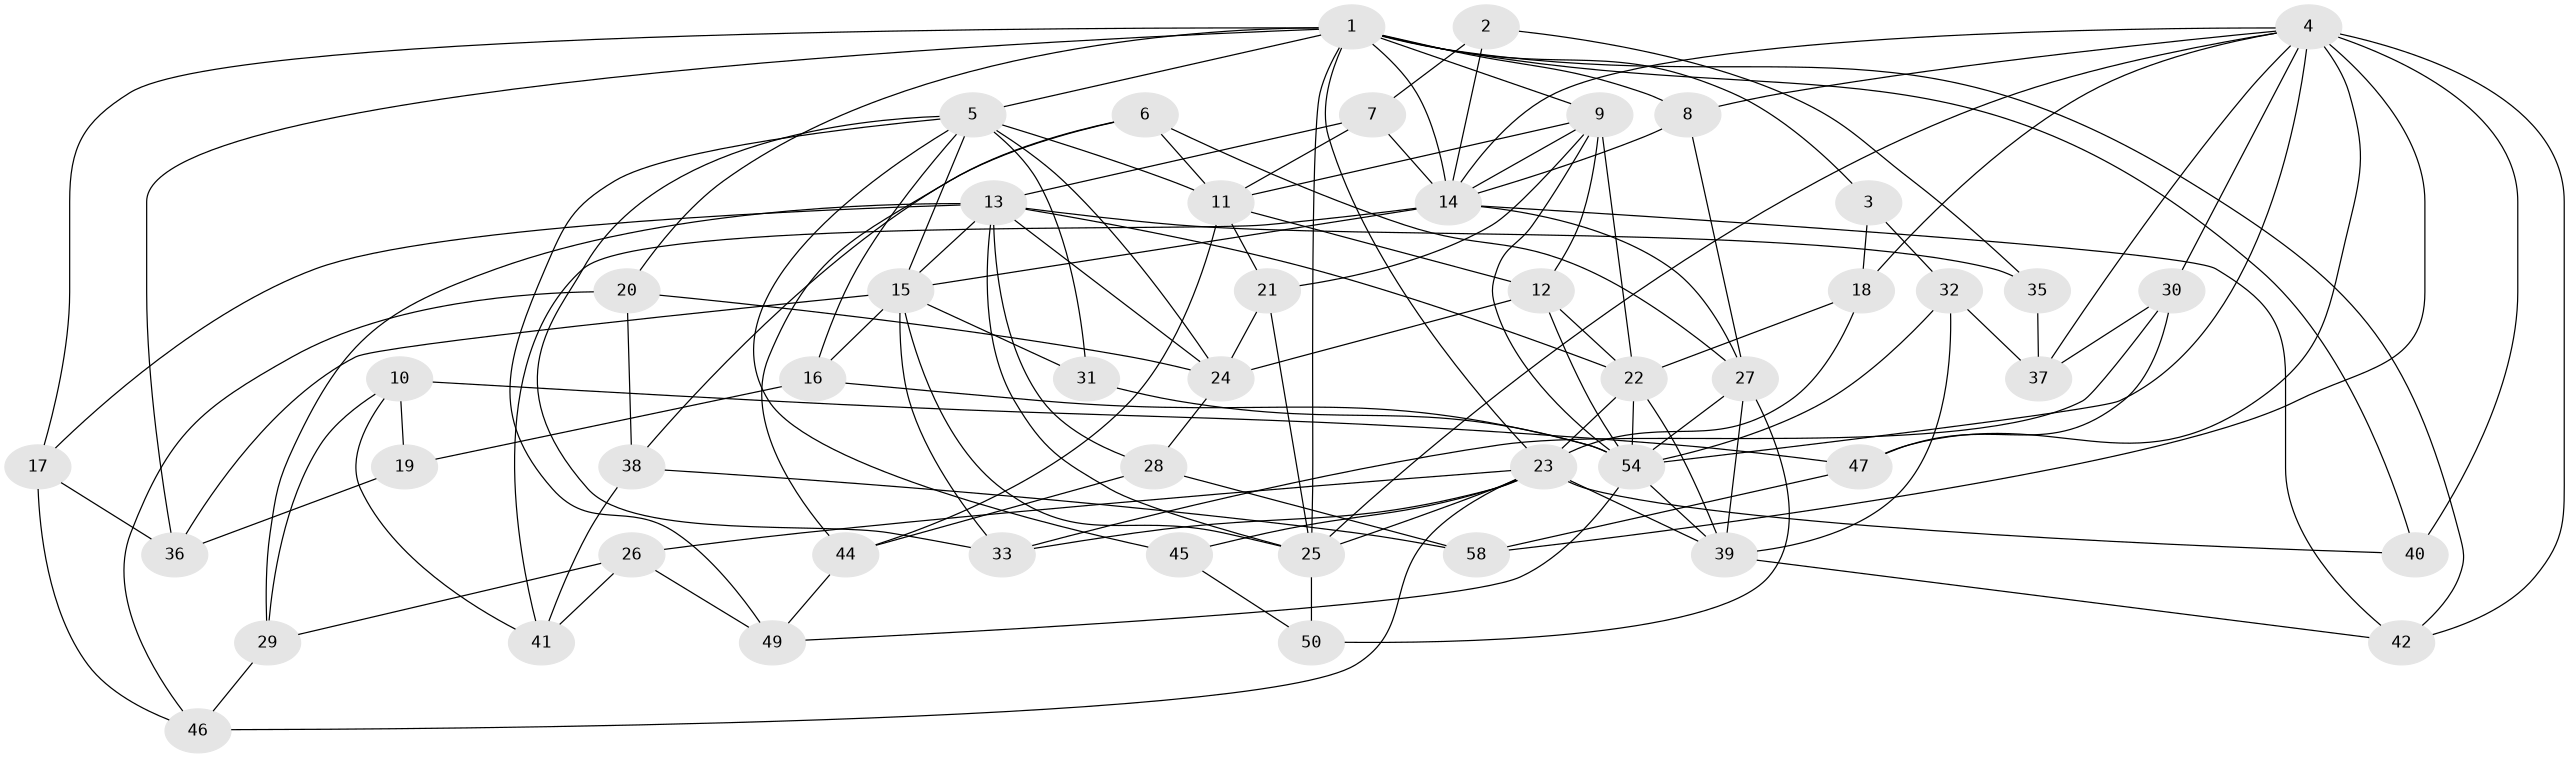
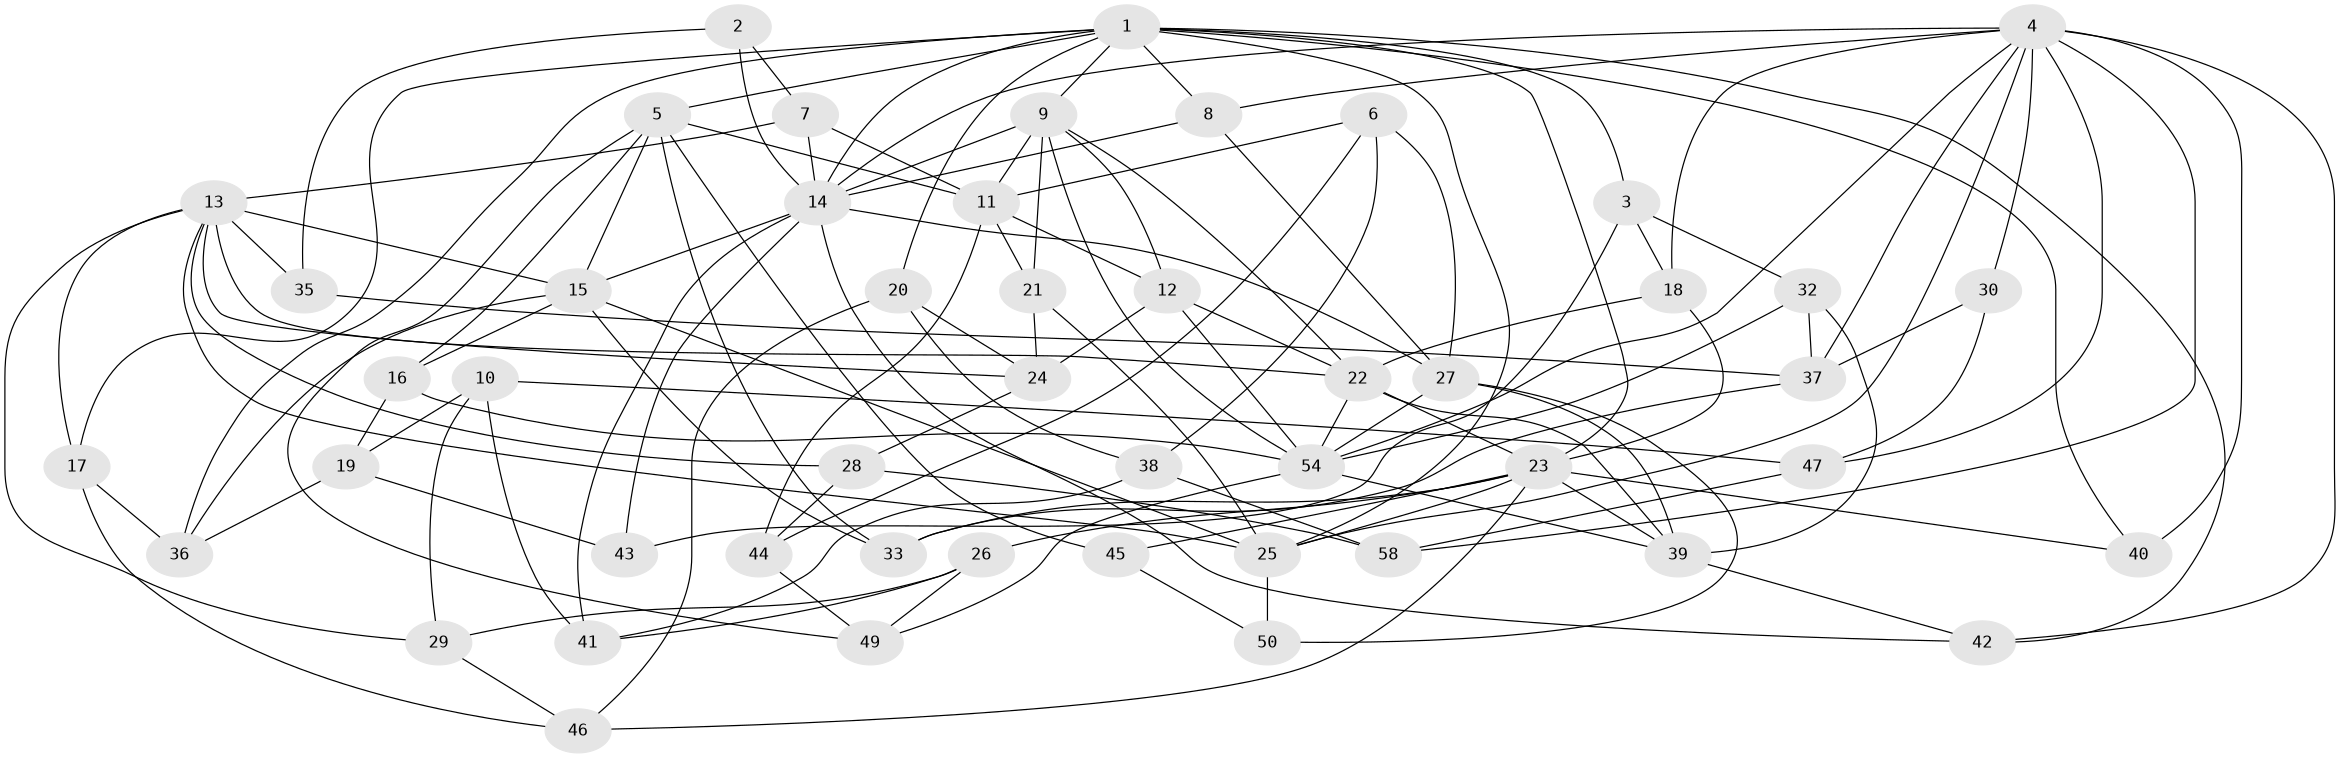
edge "5" -- "24": removed
node "31": removed
edge "30" -- "33": now "37" -- "33"
node "43": added
